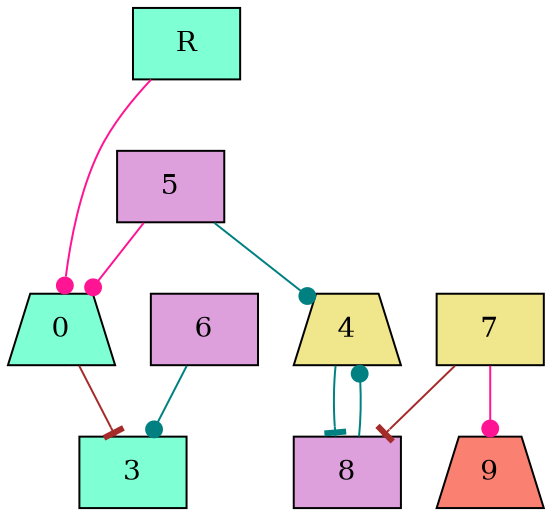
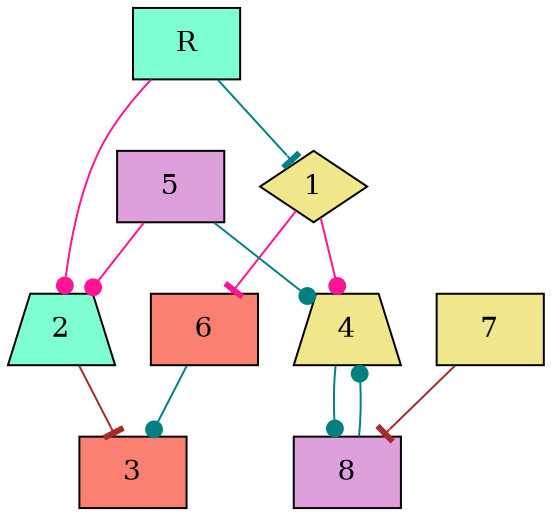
node "1": added
node "0": label "0" -> "2"
node "6": fillcolor plum -> salmon
edge "4" -> "8": arrowhead tee -> dot
node "3": fillcolor aquamarine -> salmon
node "9": removed
